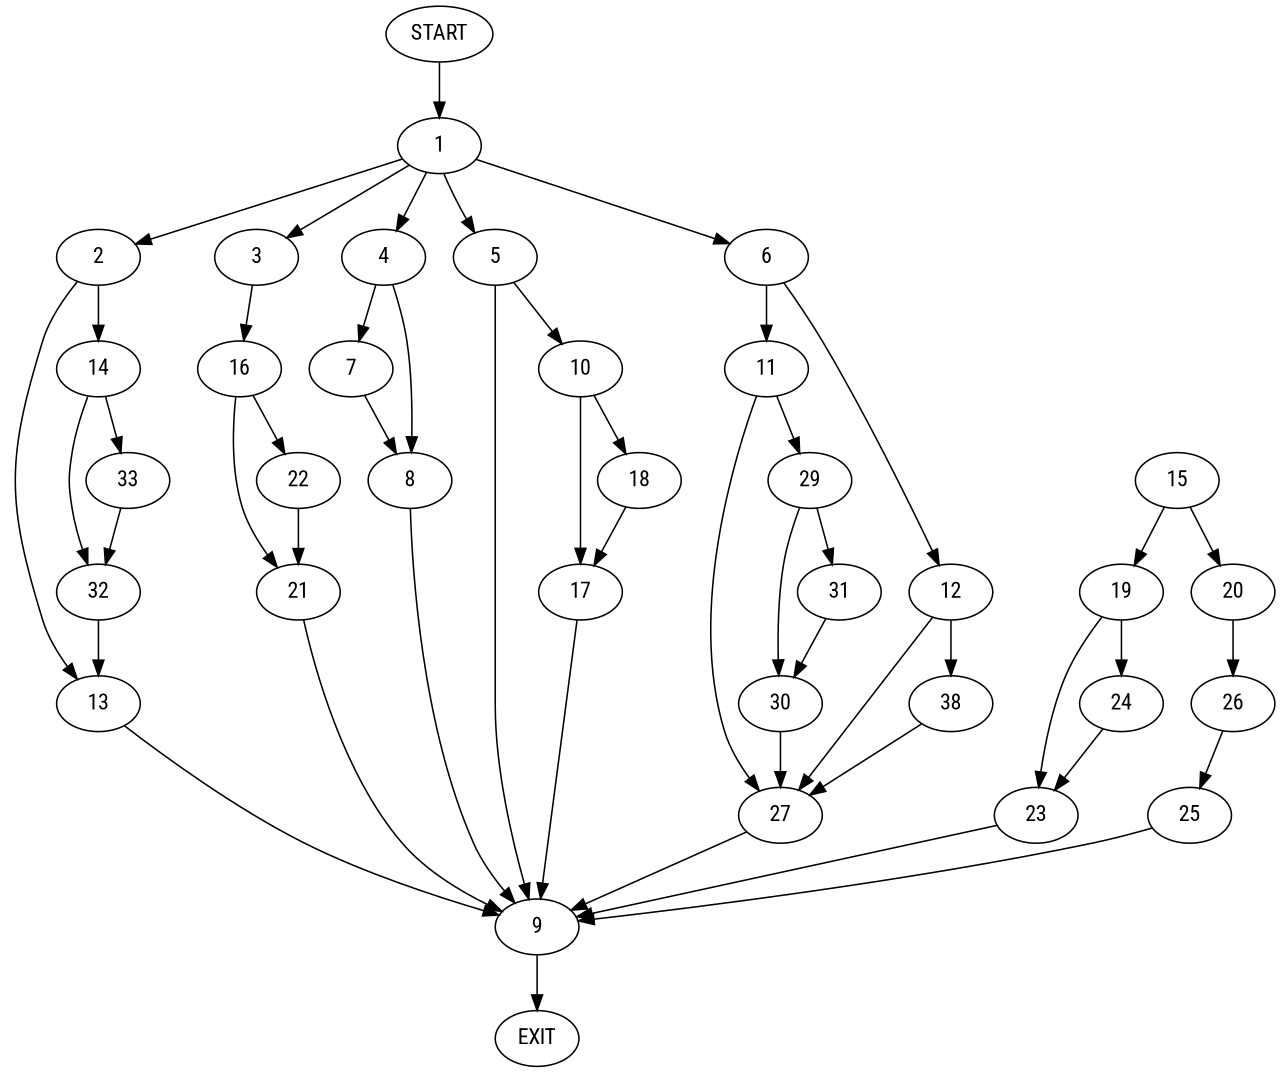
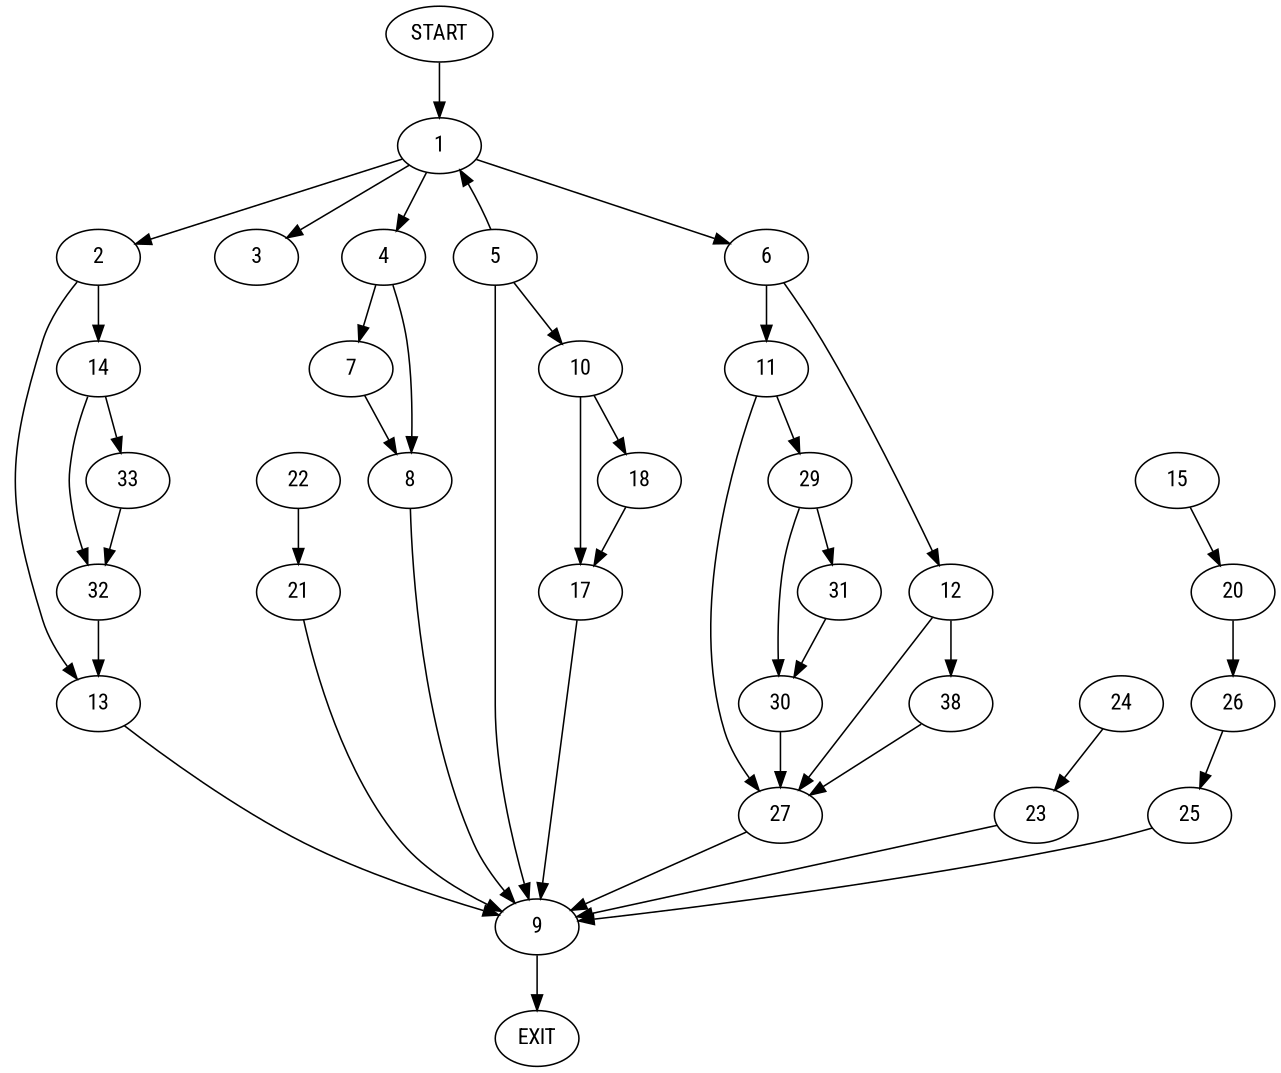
edge "1" -> "5": reversed
node "16": removed
node "19": removed
